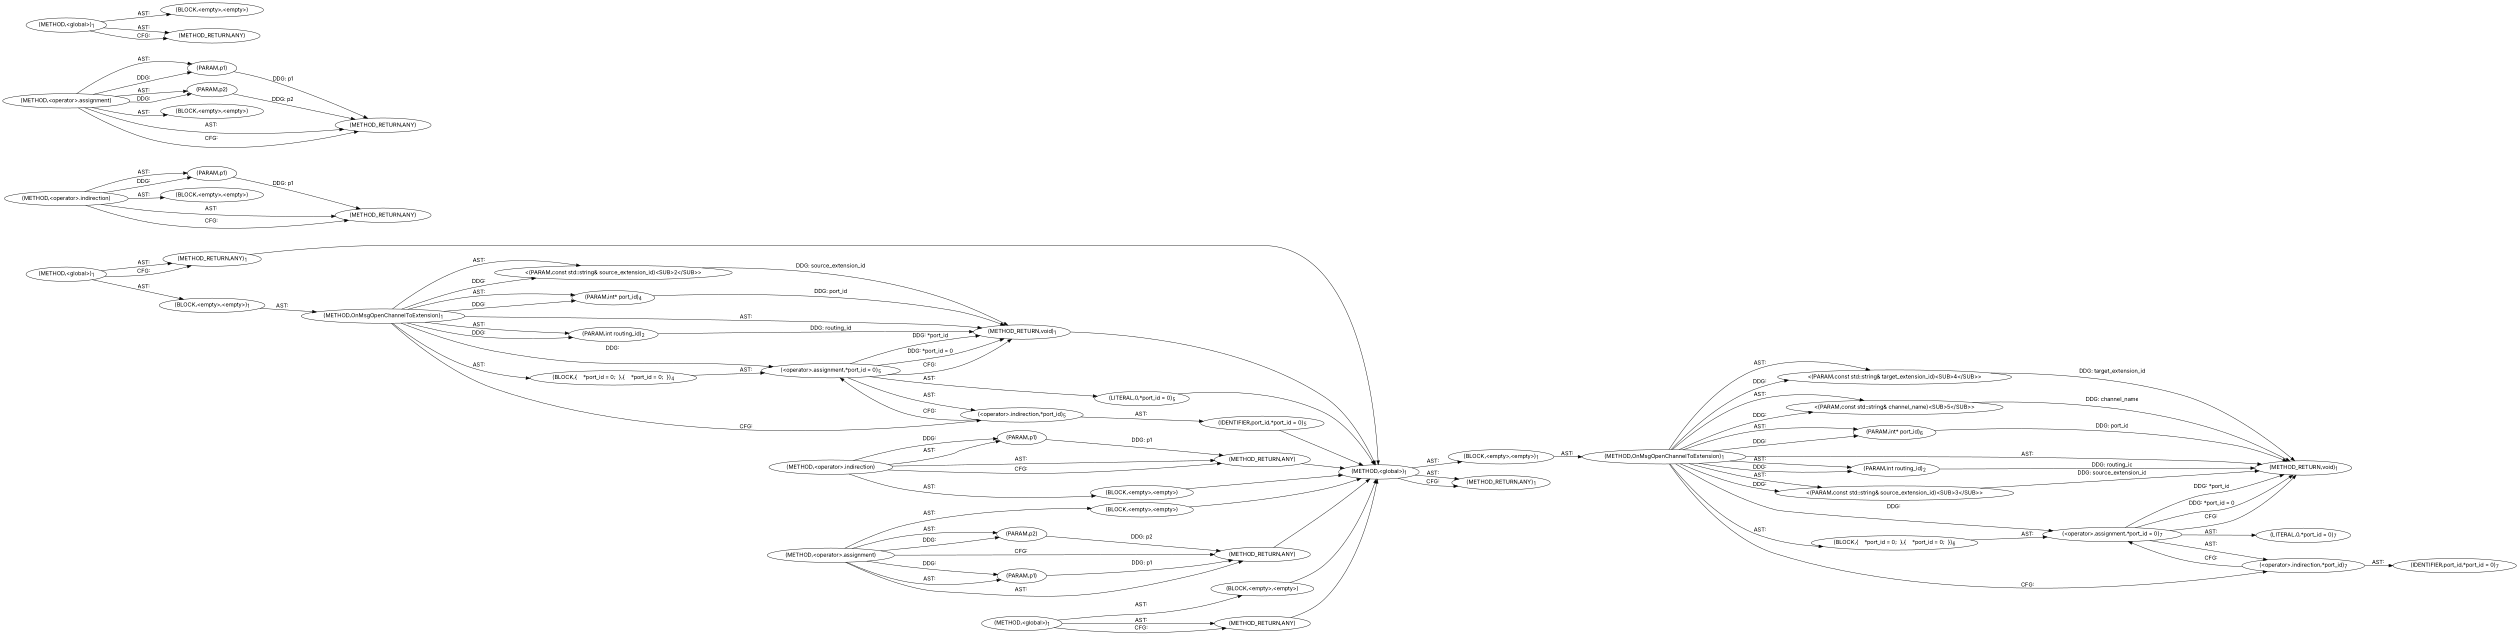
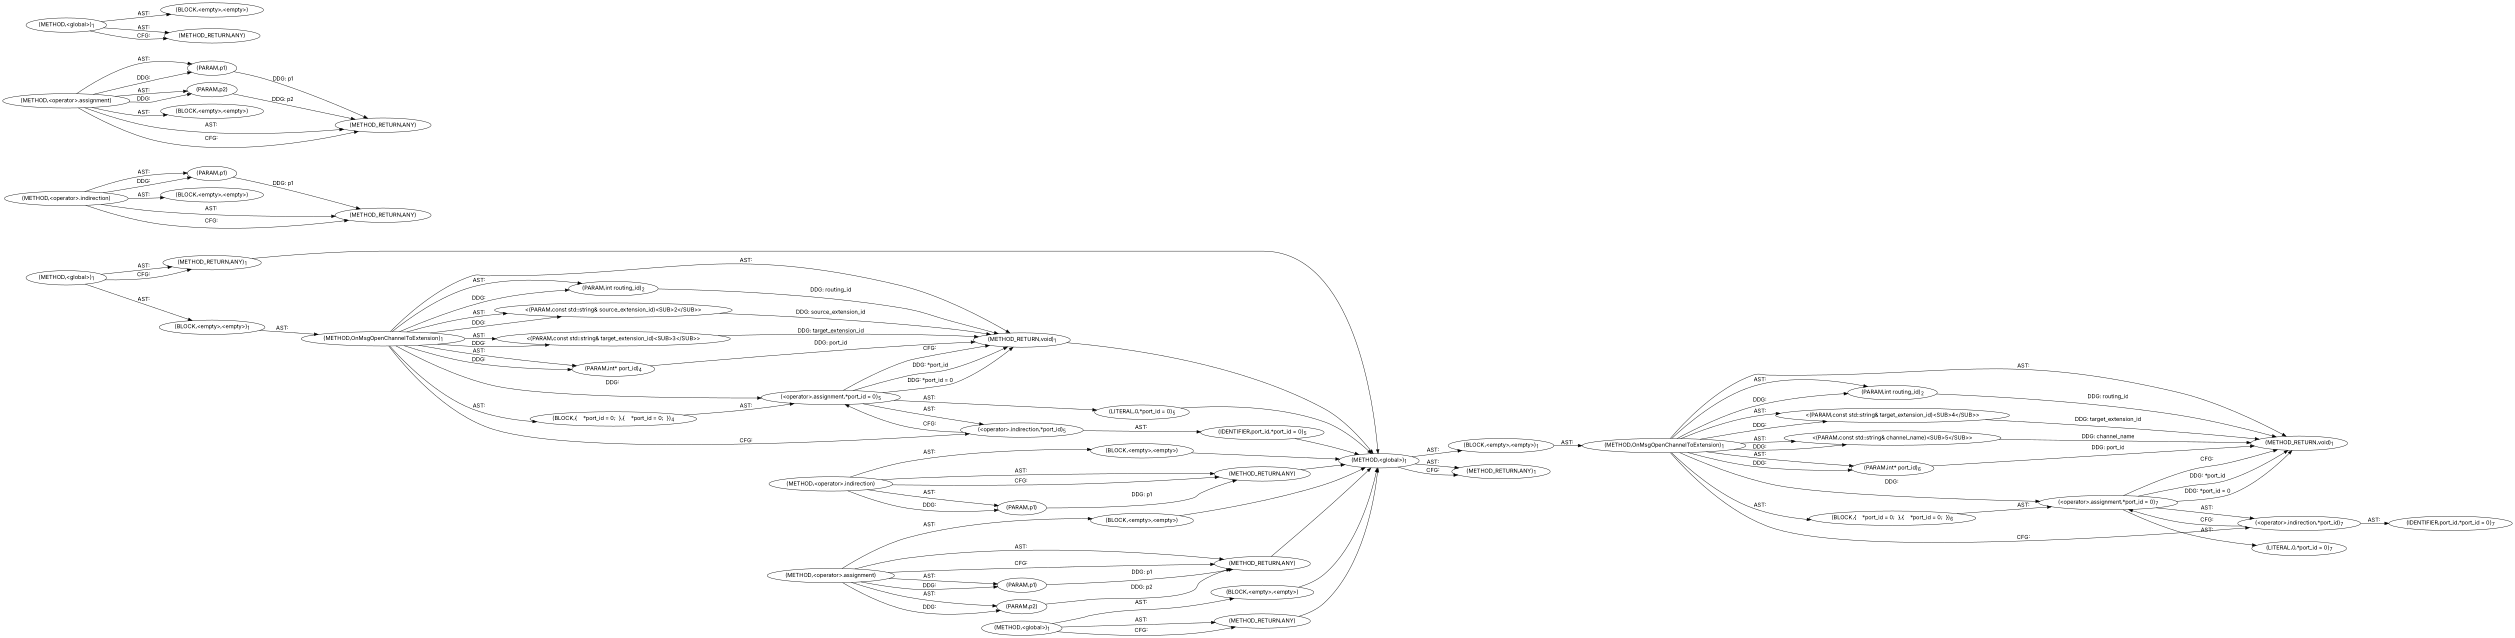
node "<(PARAM,const std::string& target_extension_id)<SUB>3</SUB>>": added
node "<(PARAM,const std::string& source_extension_id)<SUB>3</SUB>>": removed
